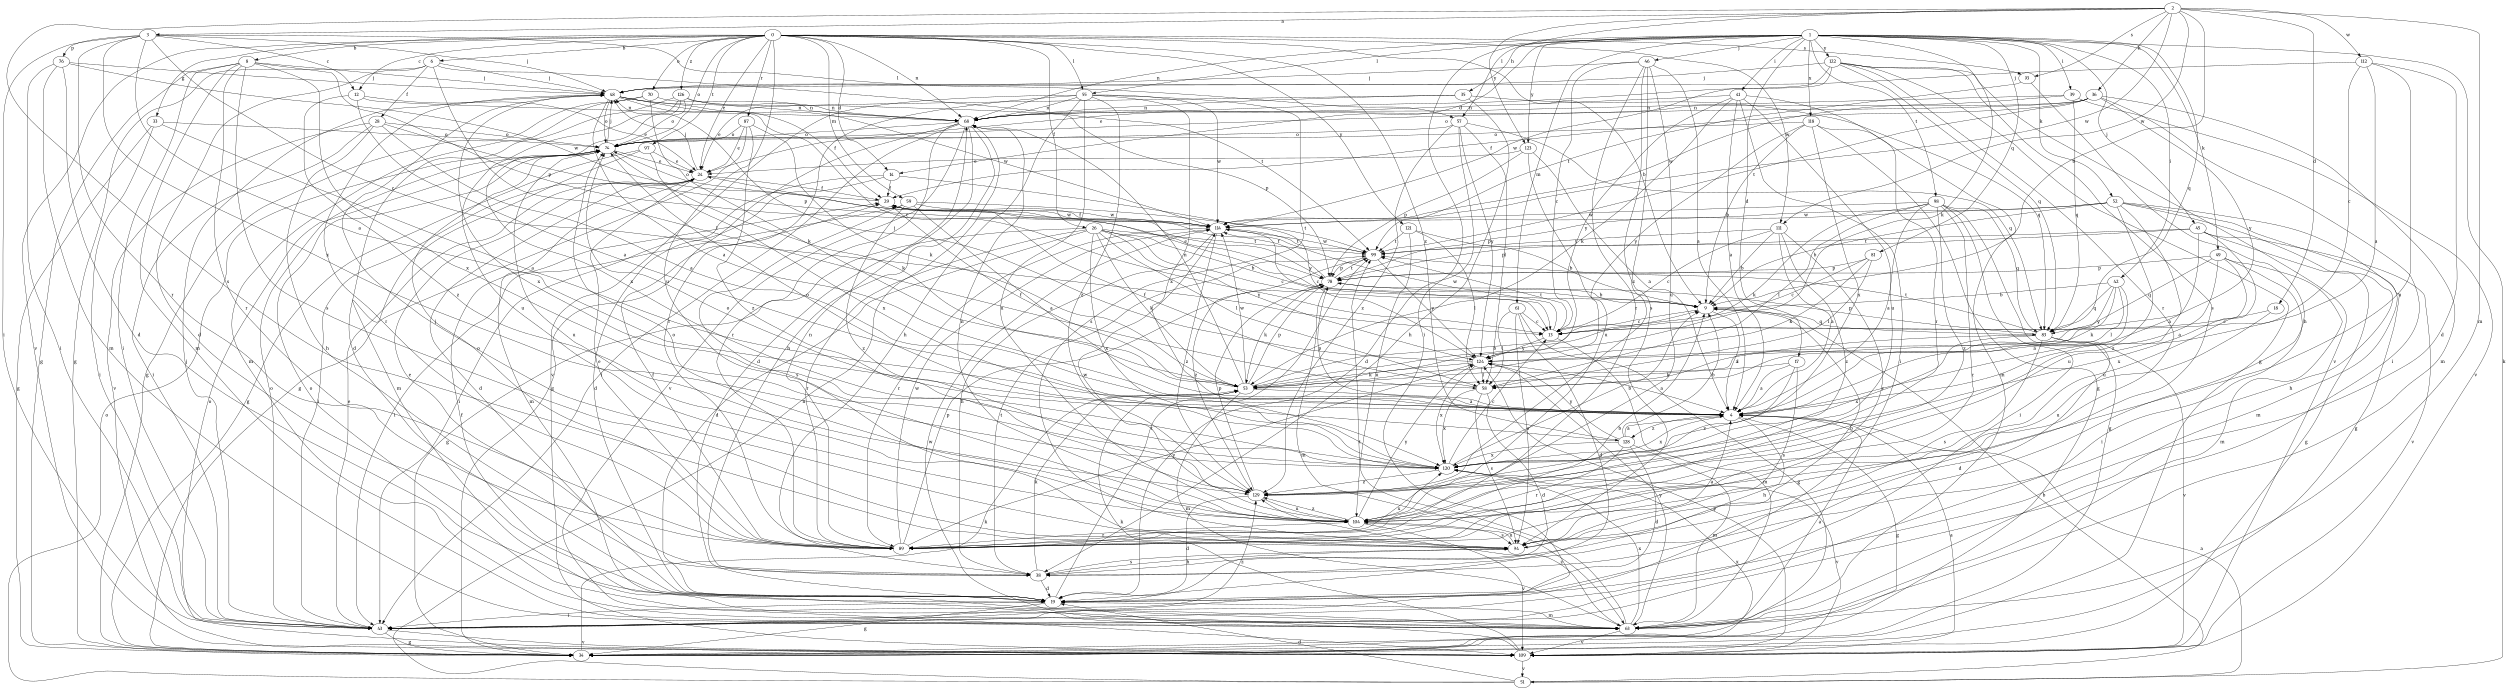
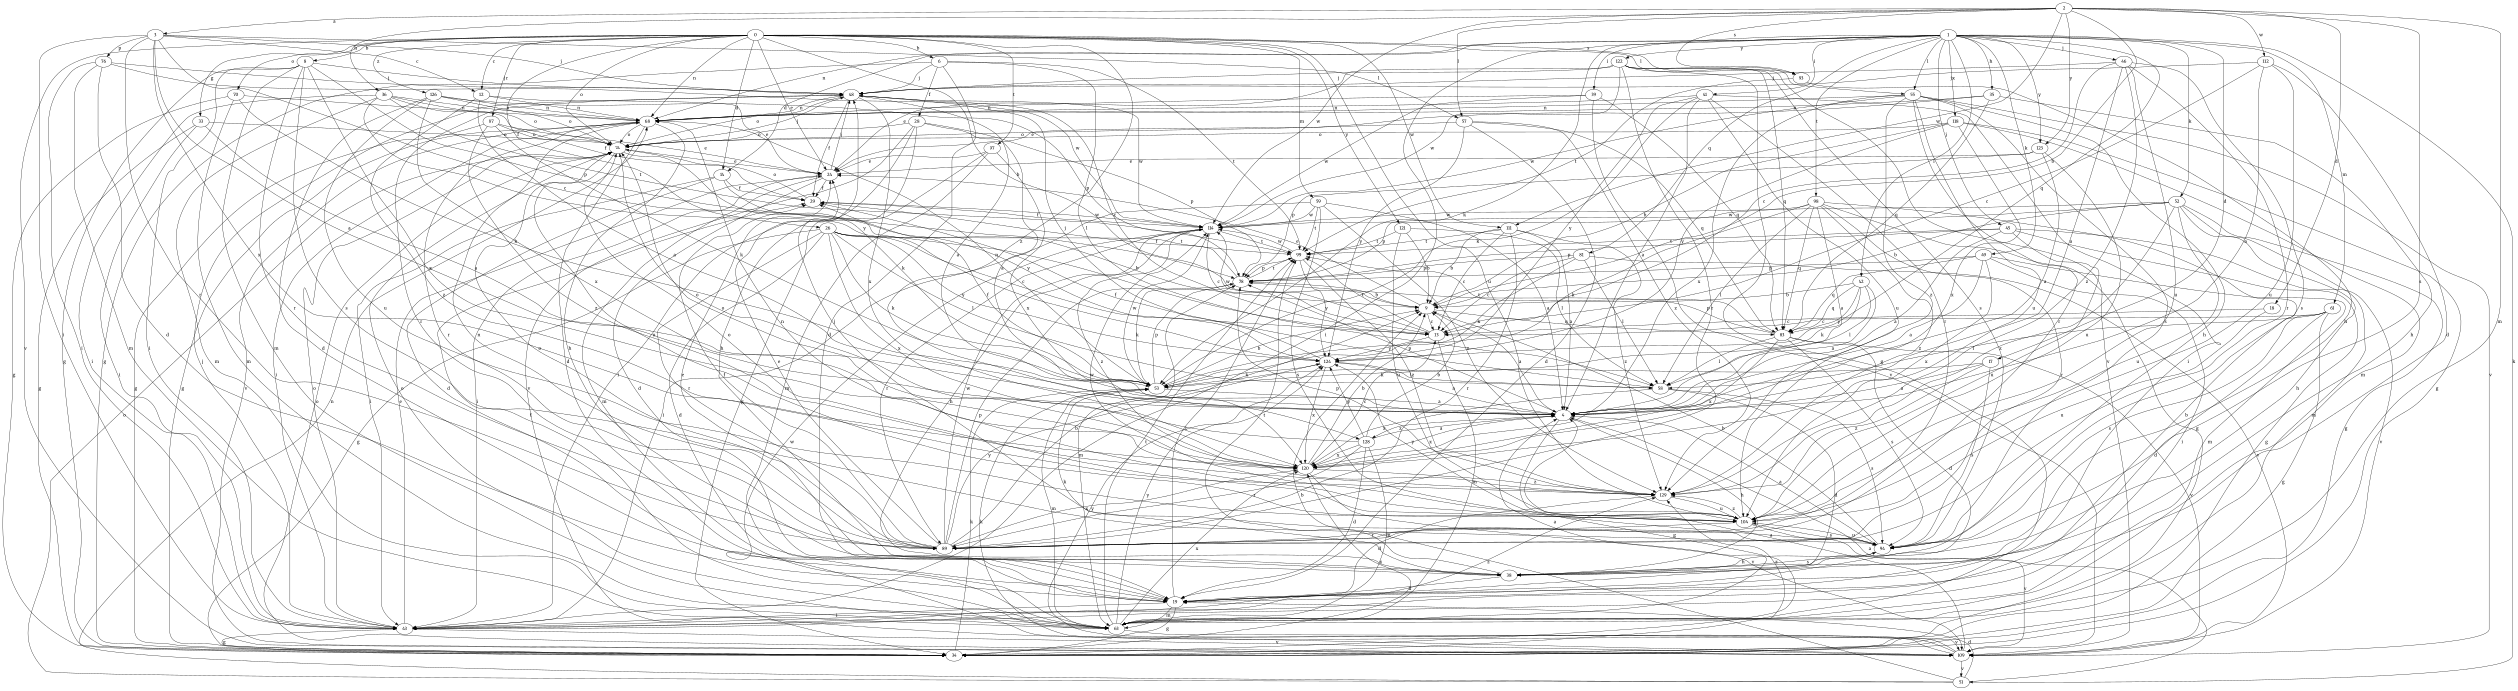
edge "57" -> "58": removed, label "l"
edge "81" -> "109": added, label "v"
edge "98" -> "43": label "i" -> "b"
